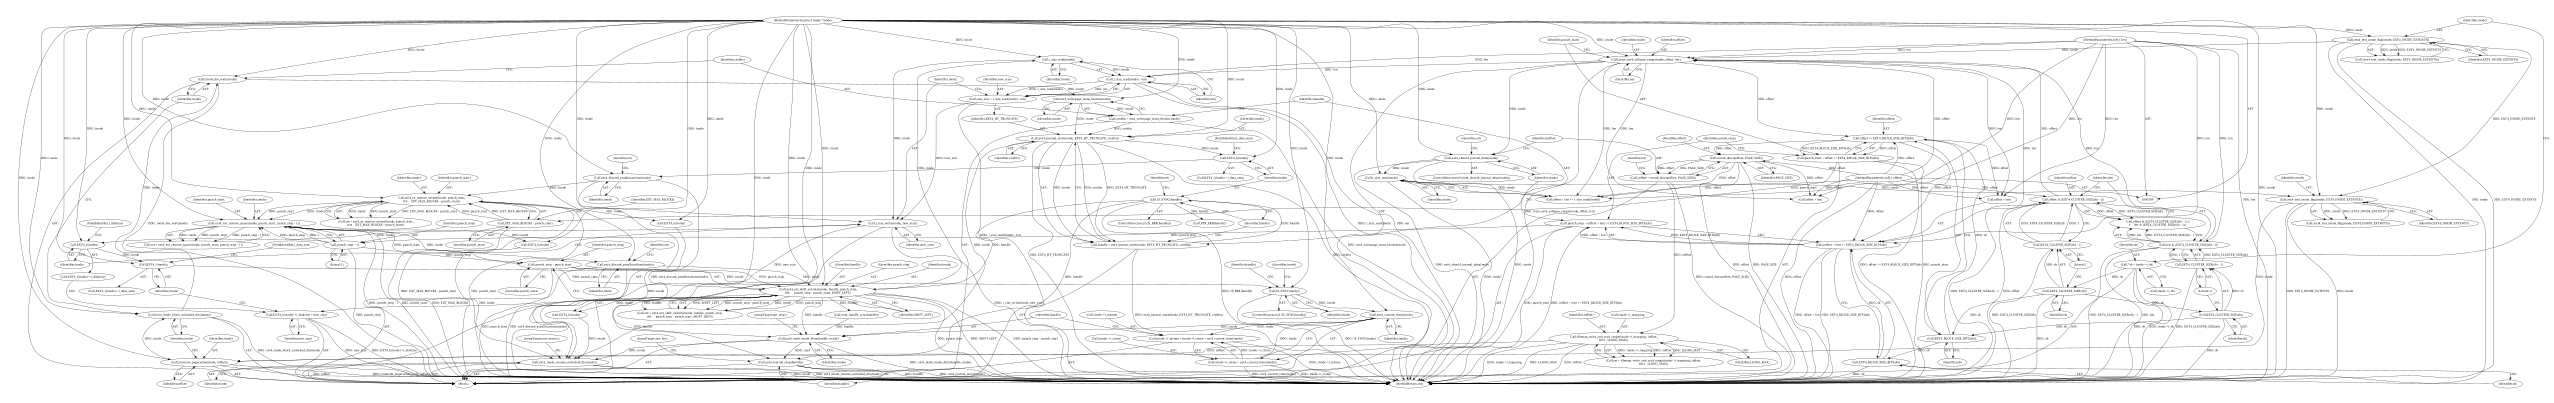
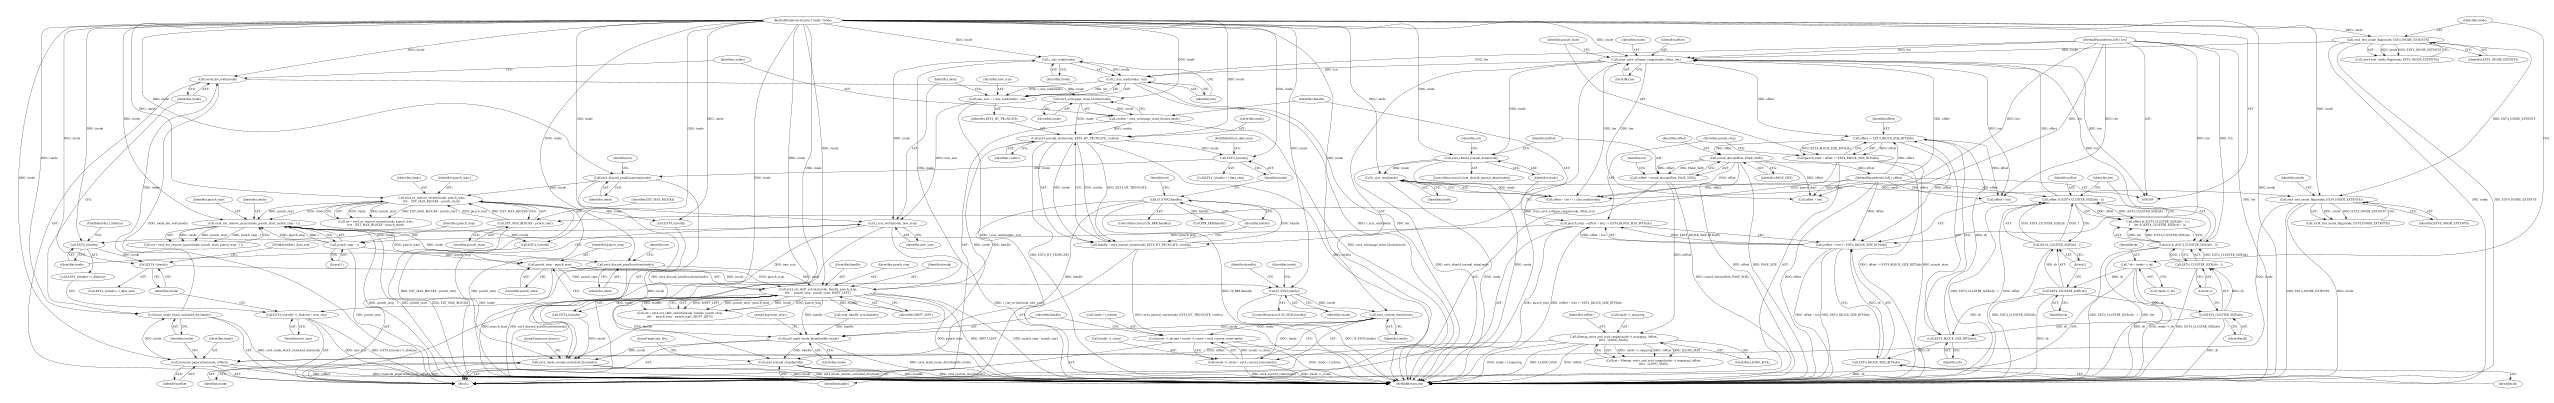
edge "(Call,trace_ext4_collapse_range(inode, offset, len))" -> "(Call,(offset + len) >> EXT4_BLOCK_SIZE_BITS(sb))": now "(Call,trace_ext4_collapse_range(inode, offset, len))" -> "1000109"
edge "(MethodParameterIn,loff_t offset)" -> "(Call,round_down(offset, PAGE_SIZE))": reversed
edge "(Call,ext4_mark_inode_dirty(handle, inode))" -> "(Call,ext4_journal_stop(handle))": label "DDG: read" -> "DDG: handle"
